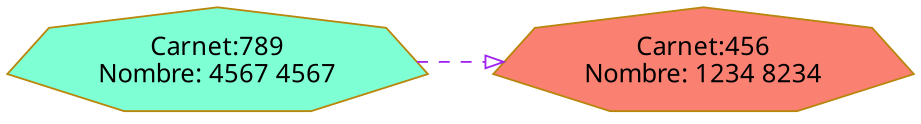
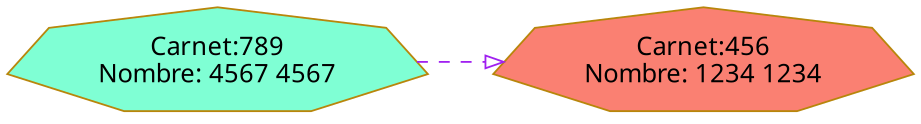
node "Carnet:456 Nombre: 1234 8234": label "Carnet:456 Nombre: 1234 8234" -> "Carnet:456 Nombre: 1234 1234"
